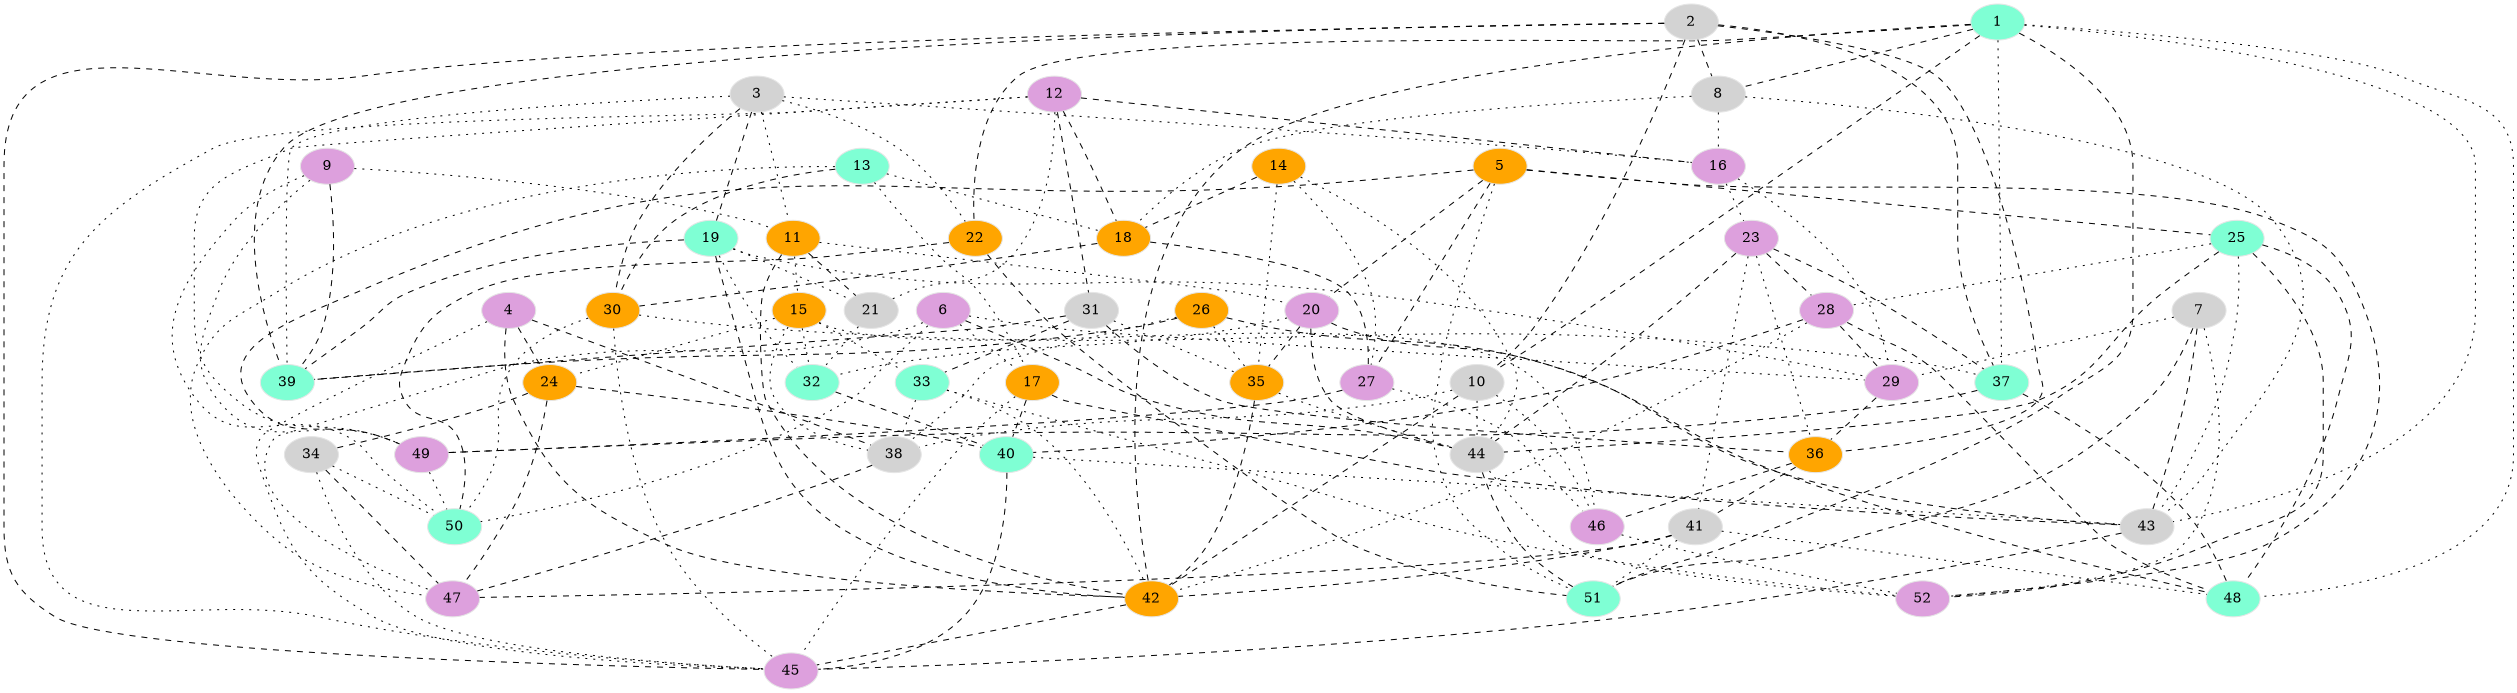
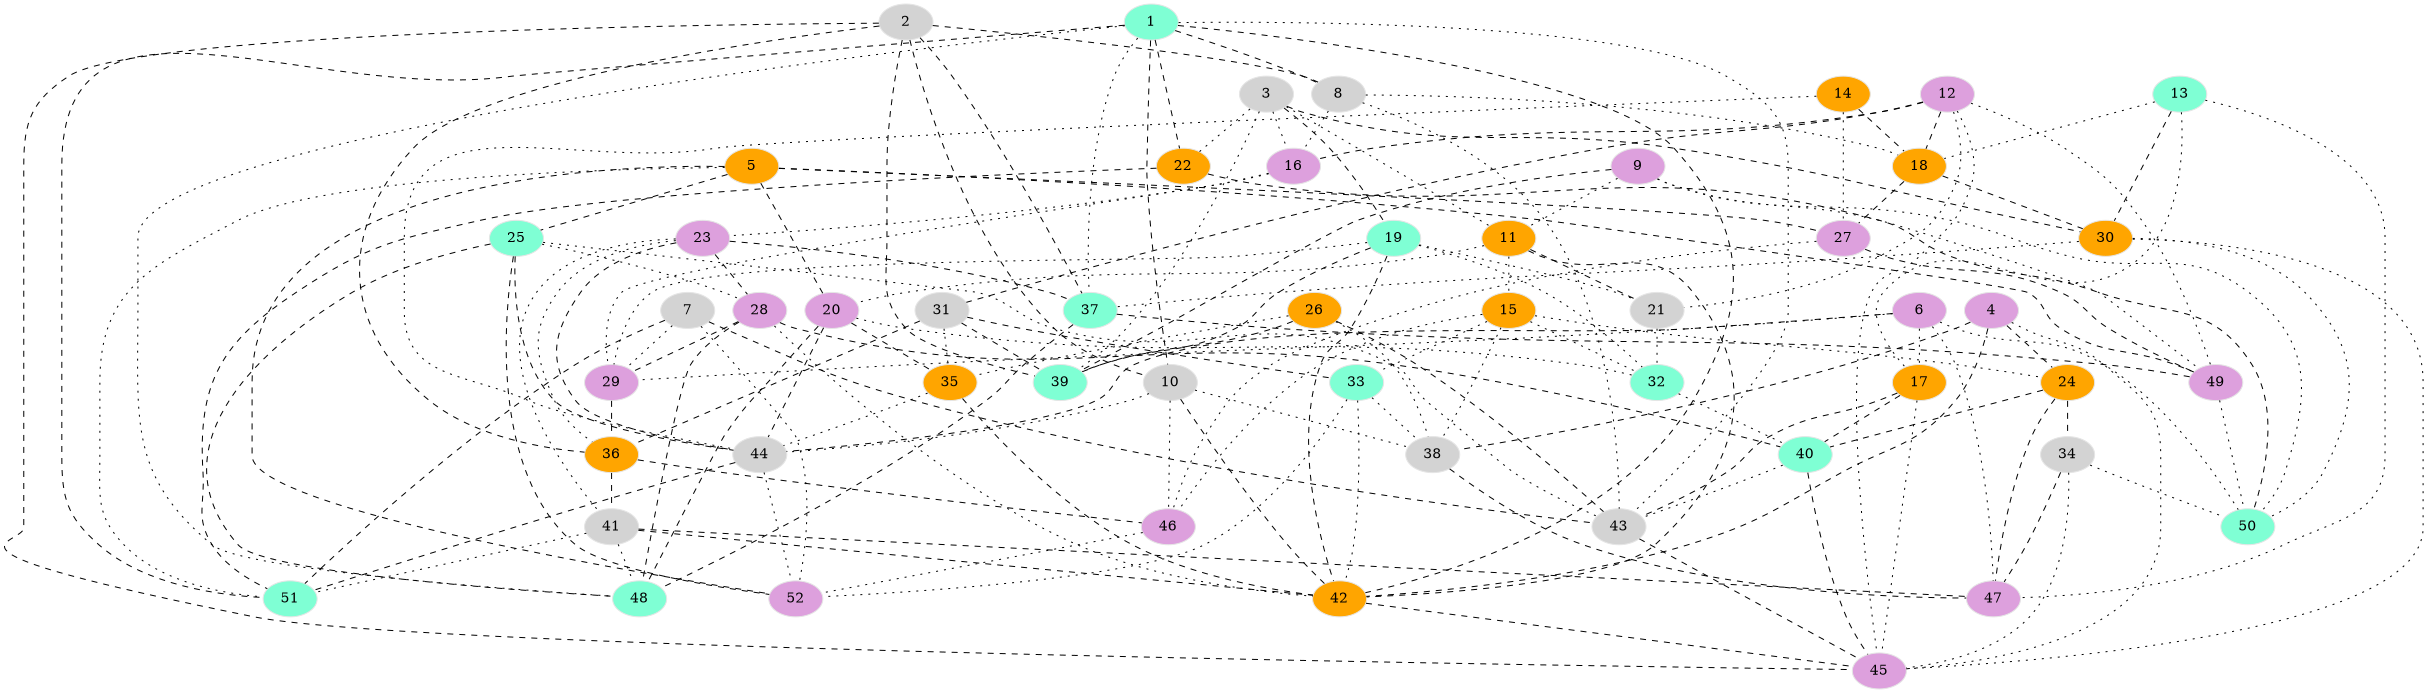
edge "14" -- "35": removed
edge "32" -- "40": style dashed -> dotted
